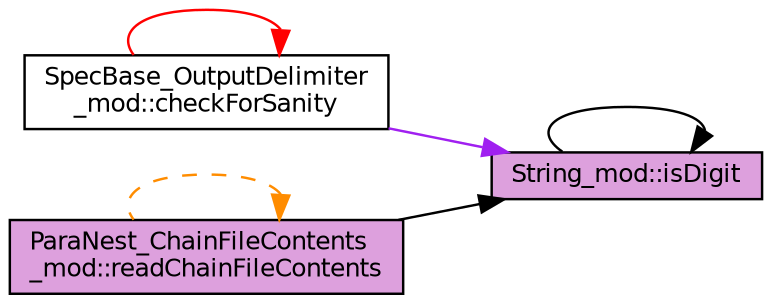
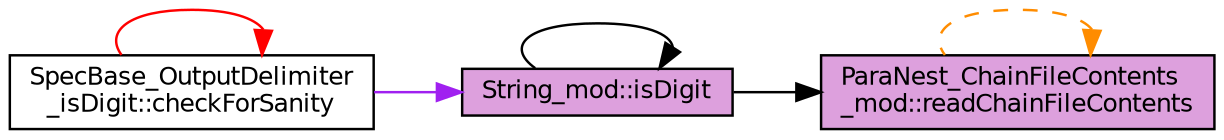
node "SpecBase_OutputDelimiter _mod::checkForSanity": label "SpecBase_OutputDelimiter _mod::checkForSanity" -> "SpecBase_OutputDelimiter _isDigit::checkForSanity"
edge "ParaNest_ChainFileContents _mod::readChainFileContents" -> "String_mod::isDigit": reversed
